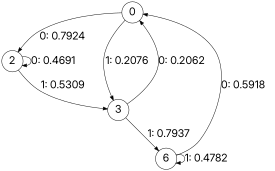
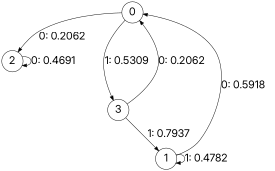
edge "0" -> "2": label "0: 0.7924   " -> "0: 0.2062   "
edge "0" -> "3": label "1: 0.2076   " -> "1: 0.5309   "
edge "2" -> "3": removed, label "1: 0.5309"
node "6": label "6" -> "1"
